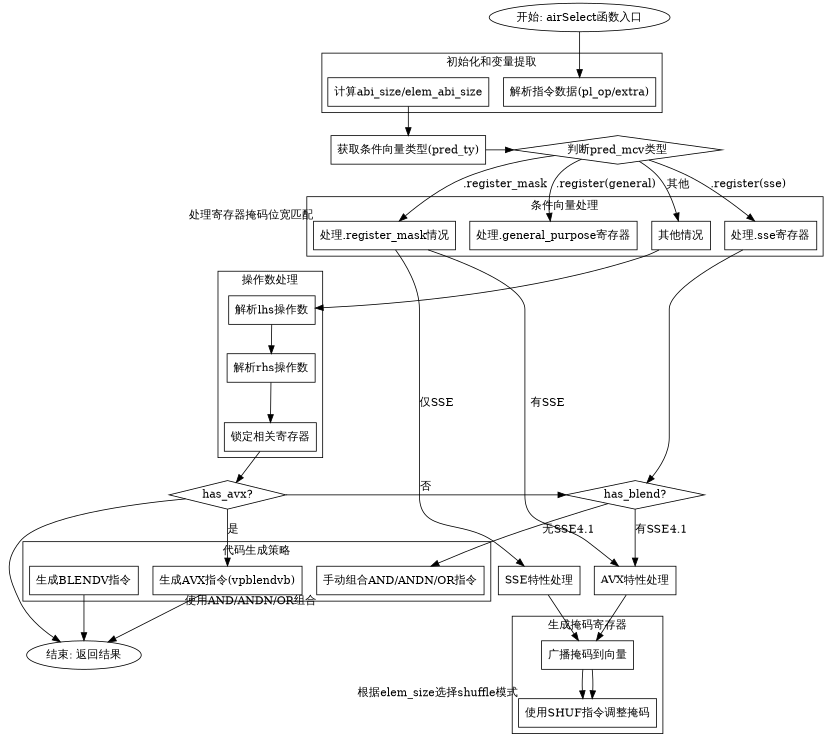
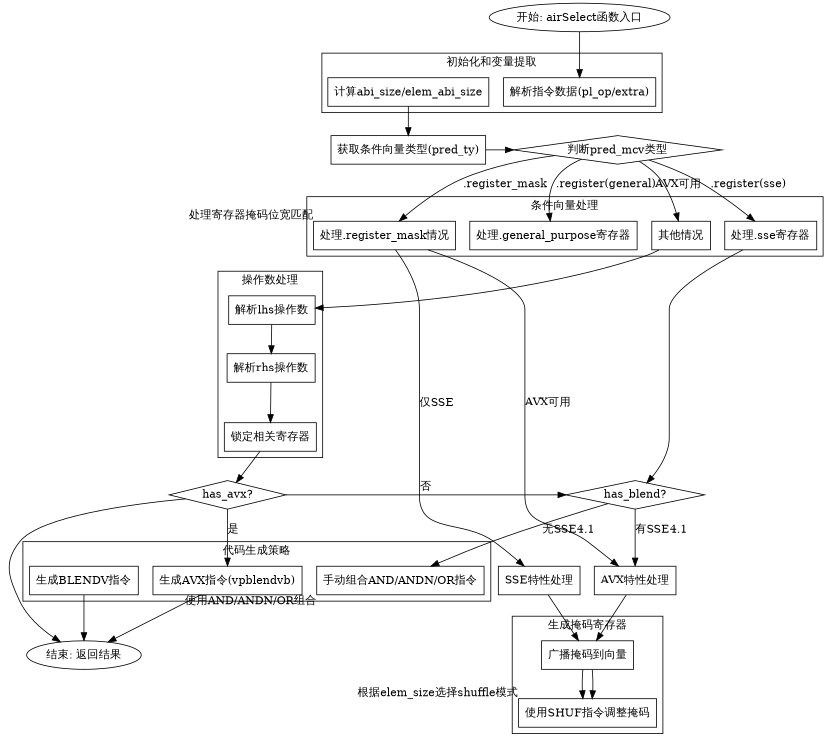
edge "判断pred_mcv类型" -> "其他情况": label "其他" -> "AVX可用"
edge "处理.register_mask情况 处理寄存器掩码位宽匹配" -> "AVX特性处理": label "有SSE" -> "AVX可用"
